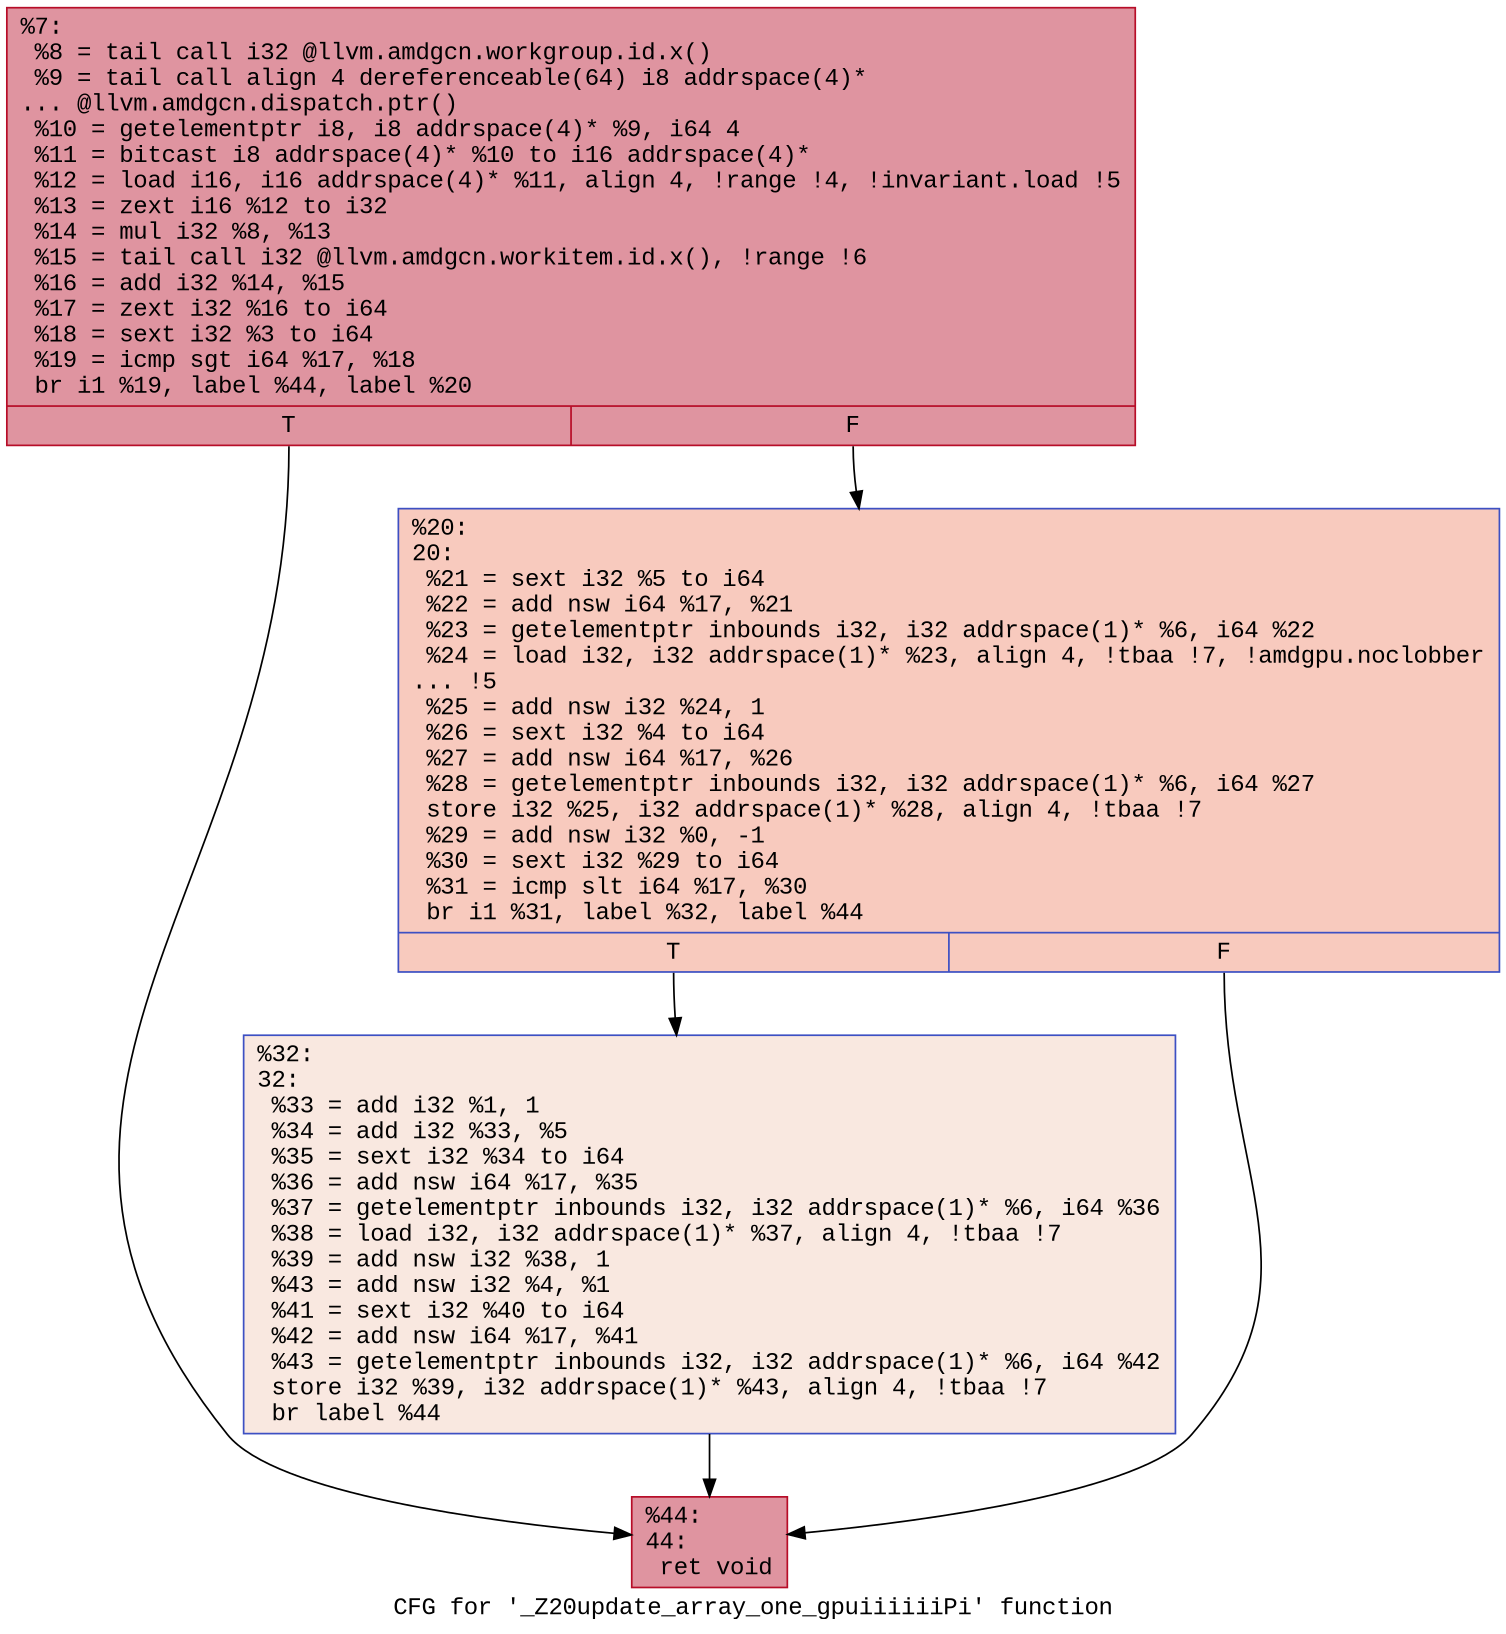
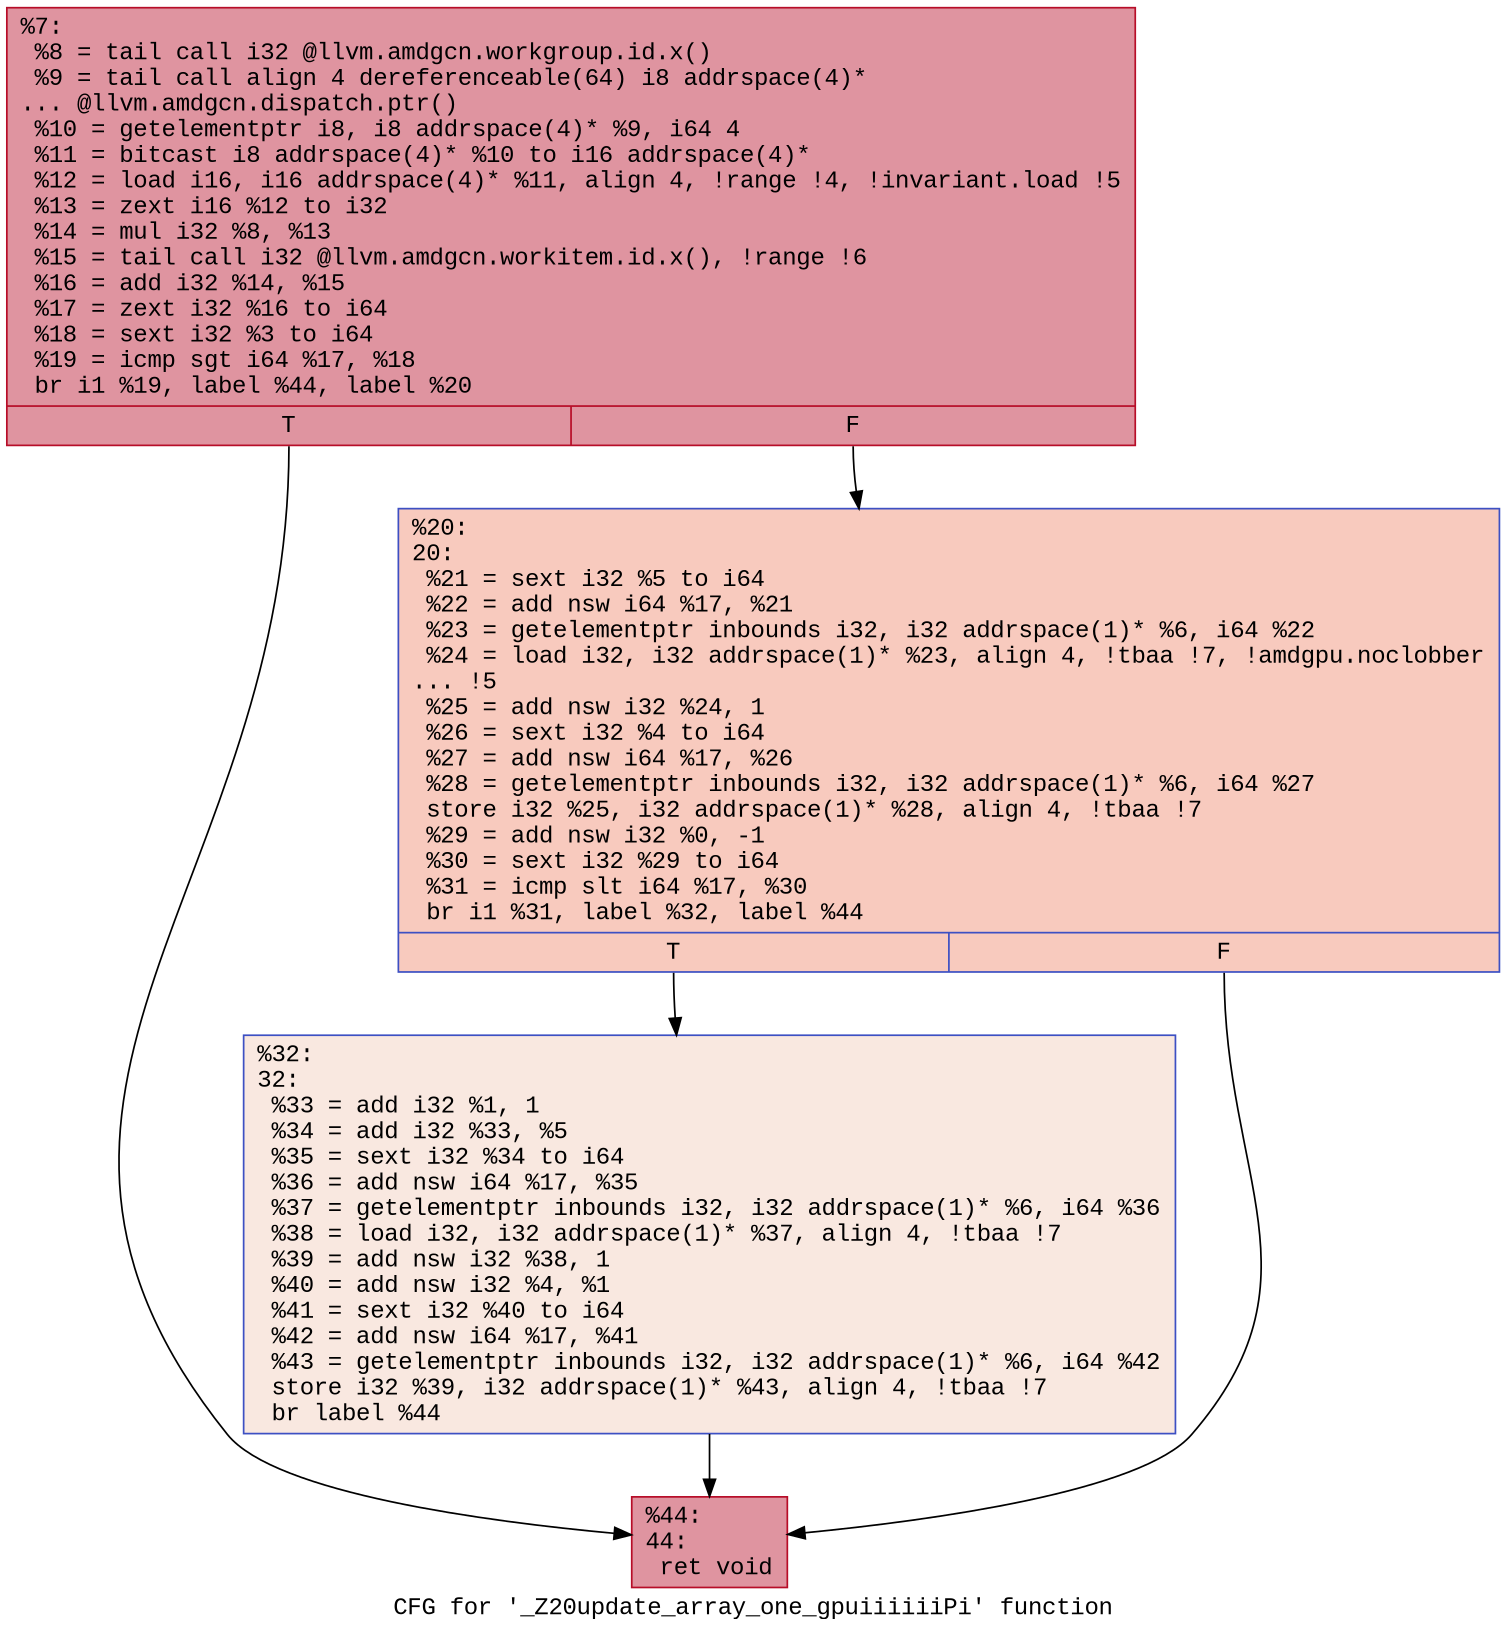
node "%32:": text "%43 = add nsw i32 %4, %1" -> "%40 = add nsw i32 %4, %1"
